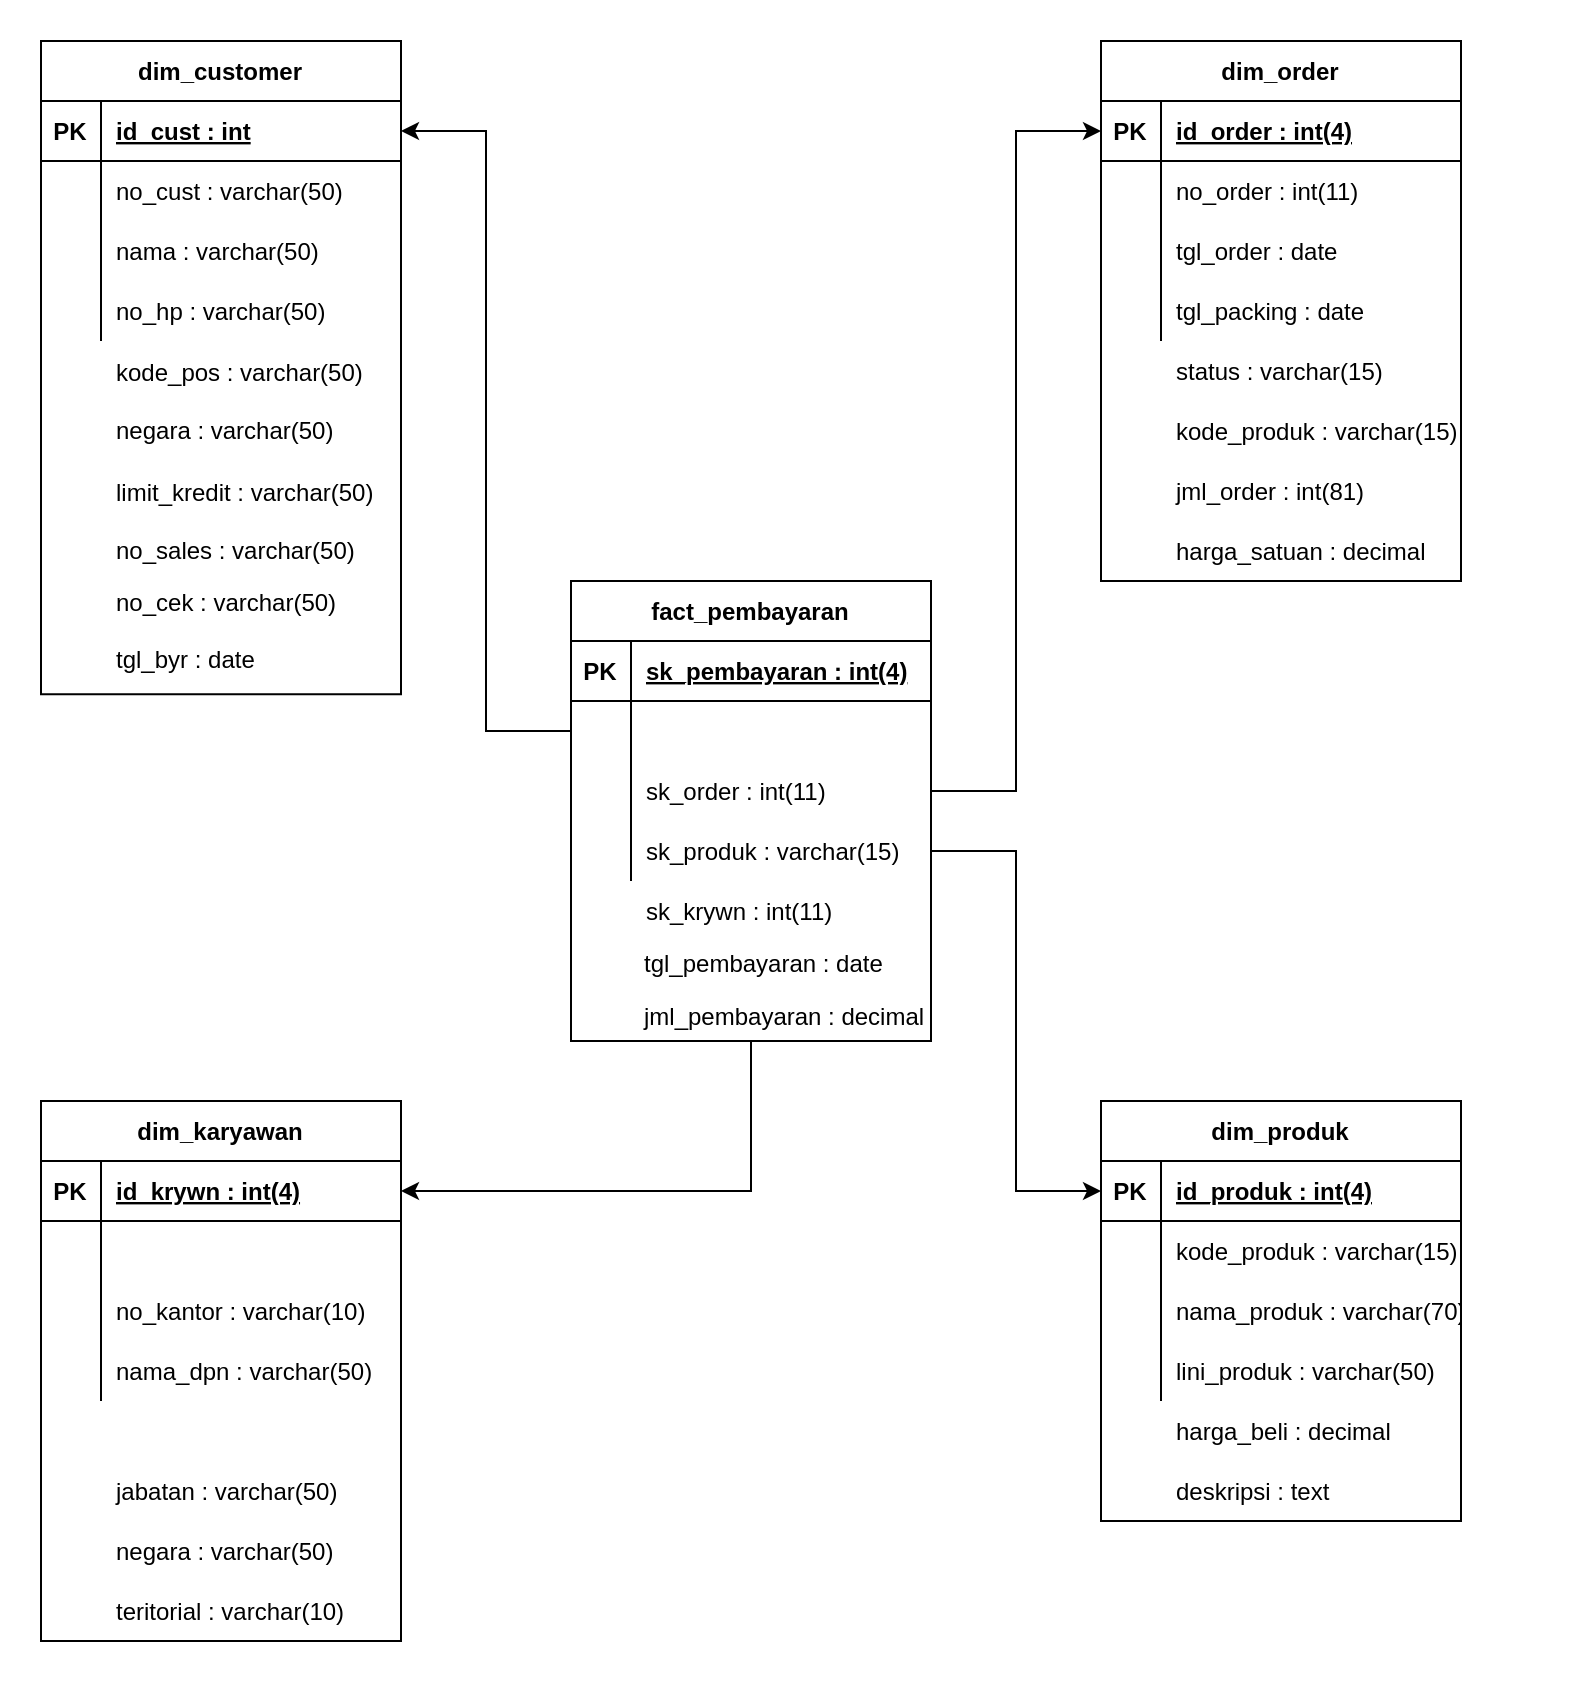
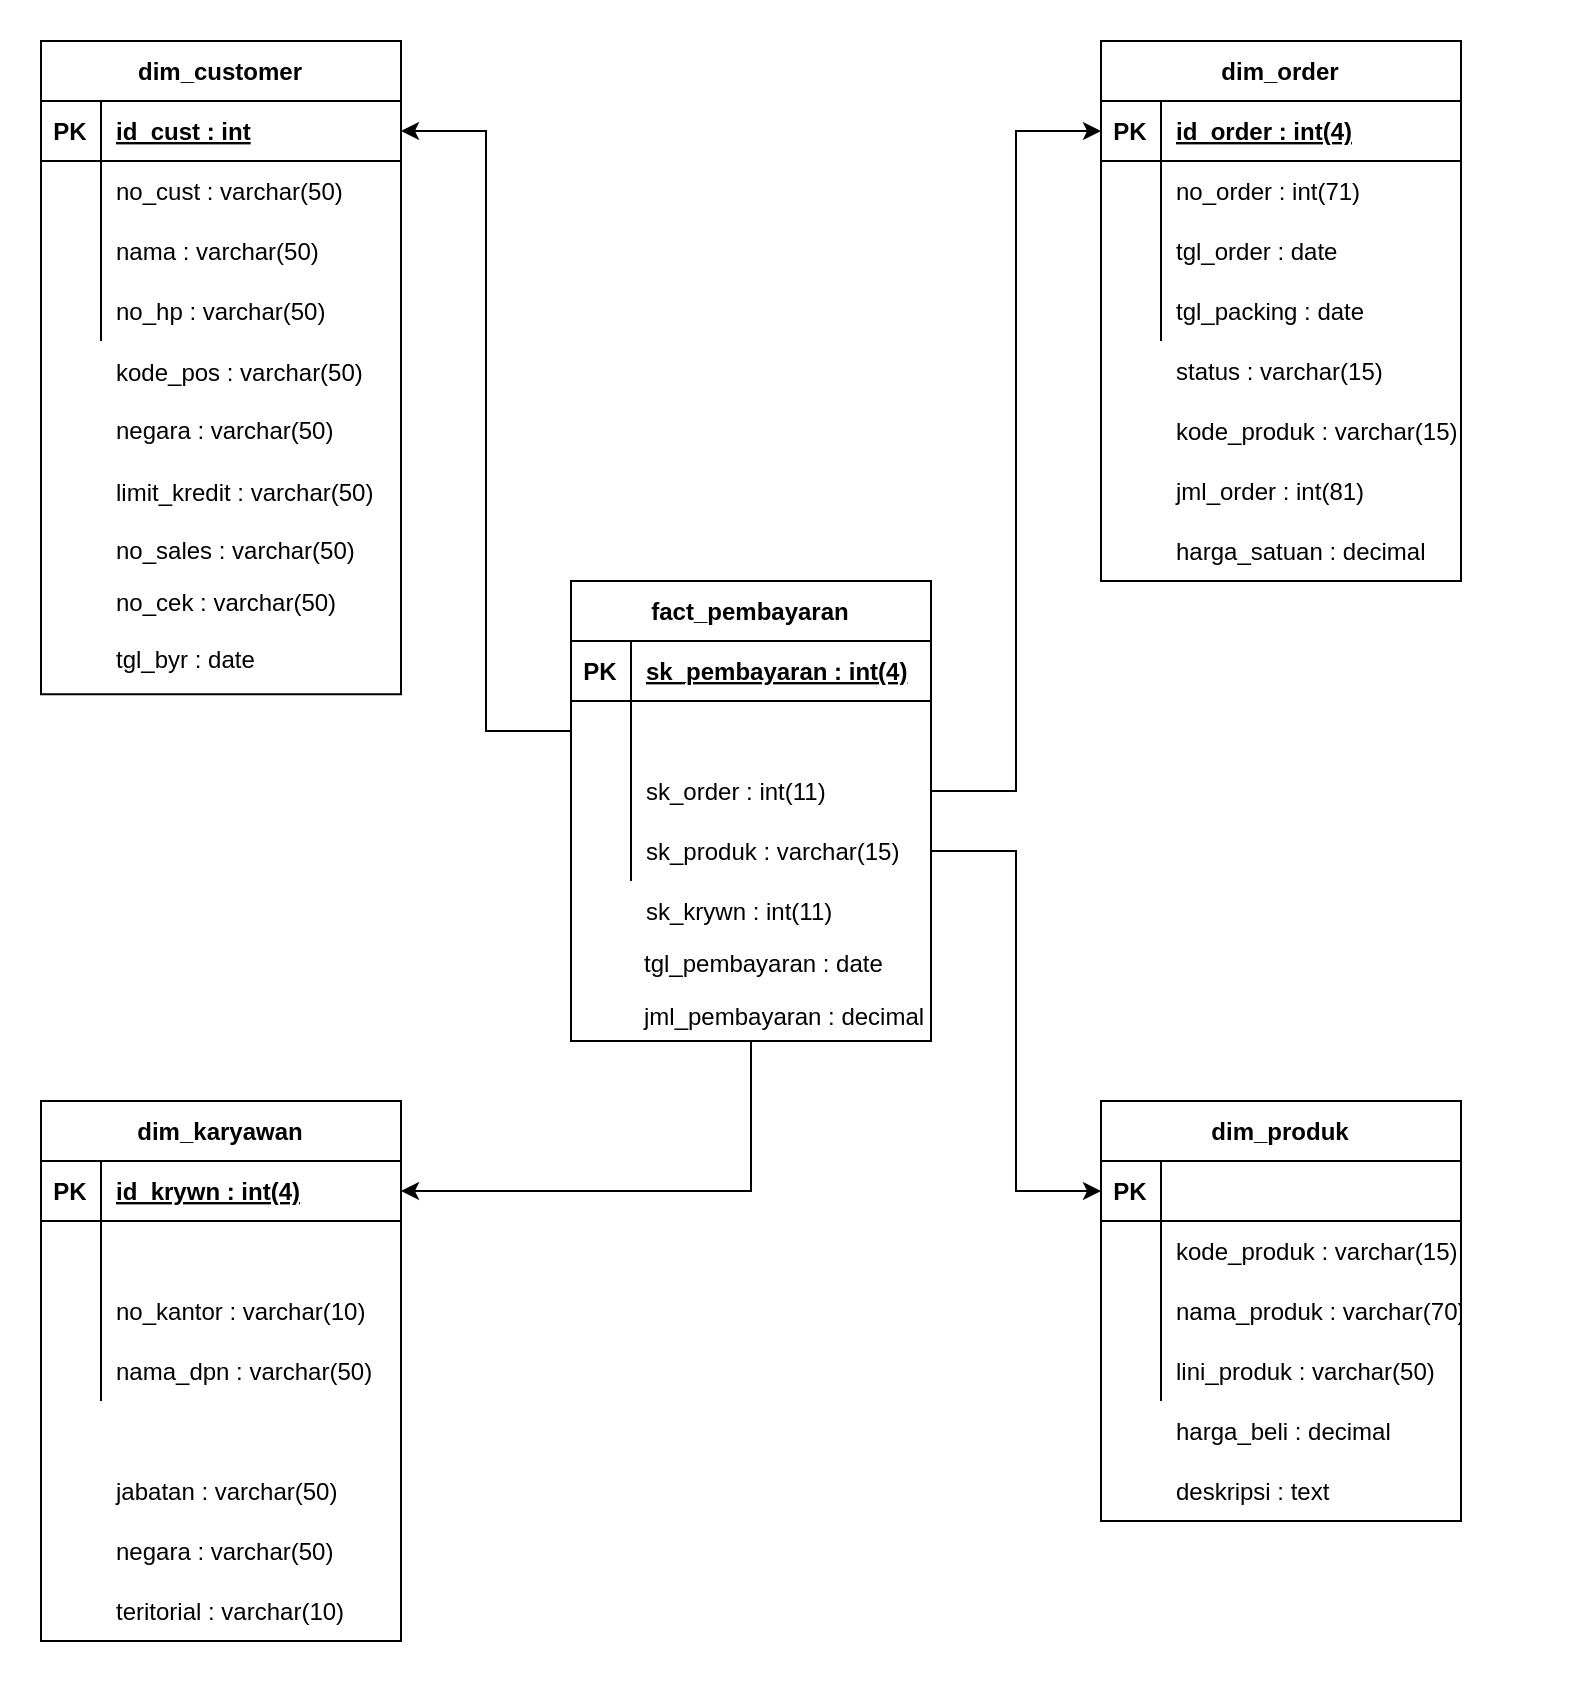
node "no_order : int(11)": label "no_order : int(11)" -> "no_order : int(71)"
node "id_produk : int(4)": removed
